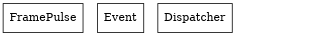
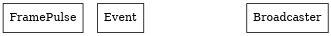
node "Dispatcher": removed
node "Broadcaster": added
